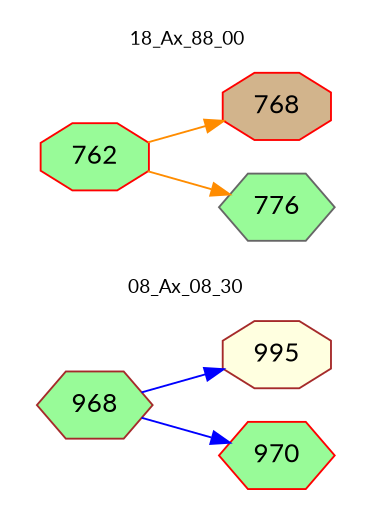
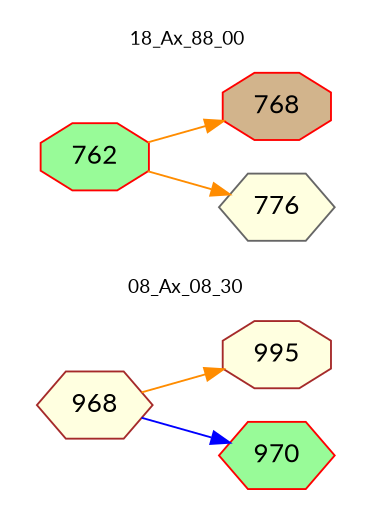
node "776": fillcolor palegreen -> lightyellow
edge "968" -> "995": color blue -> darkorange
node "968": fillcolor palegreen -> lightyellow
